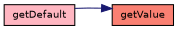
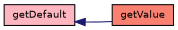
edge "getDefault" -> "getValue": reversed
